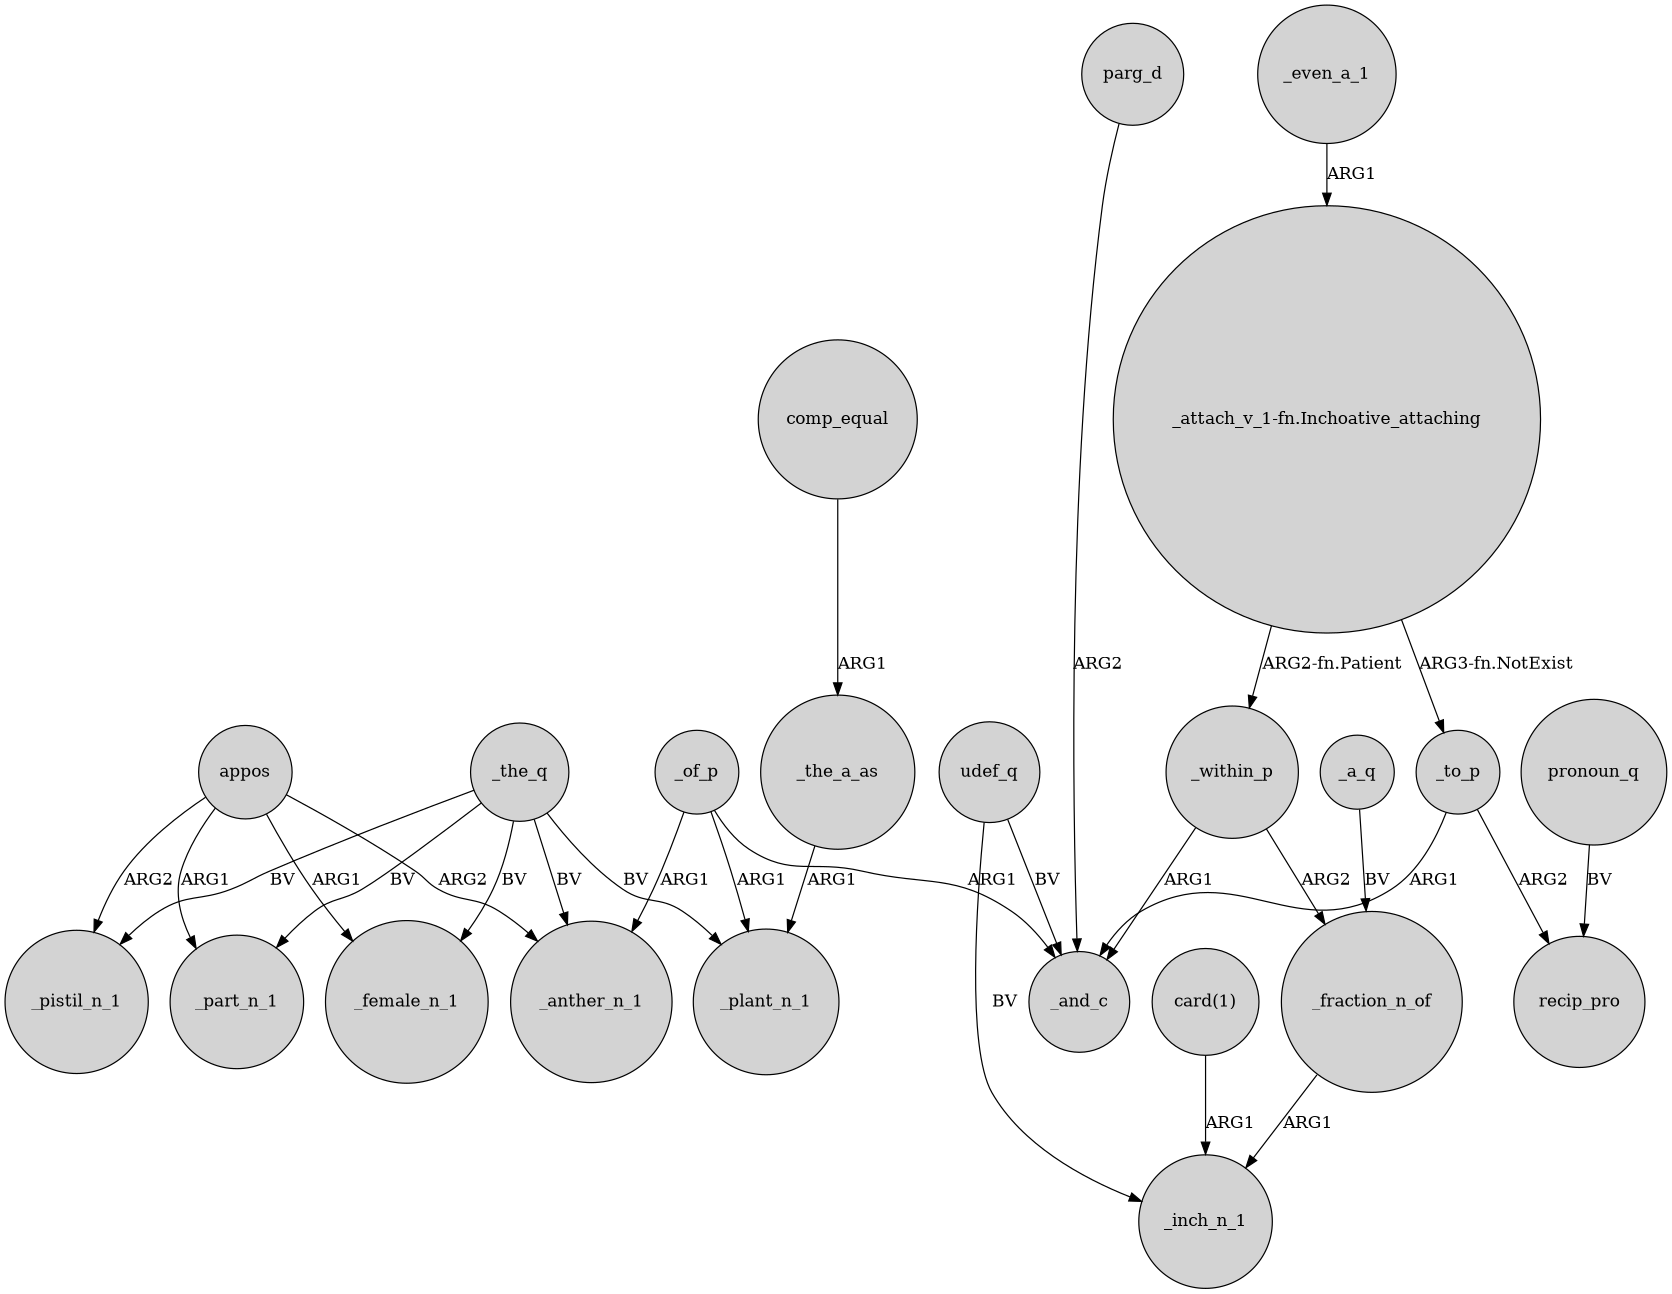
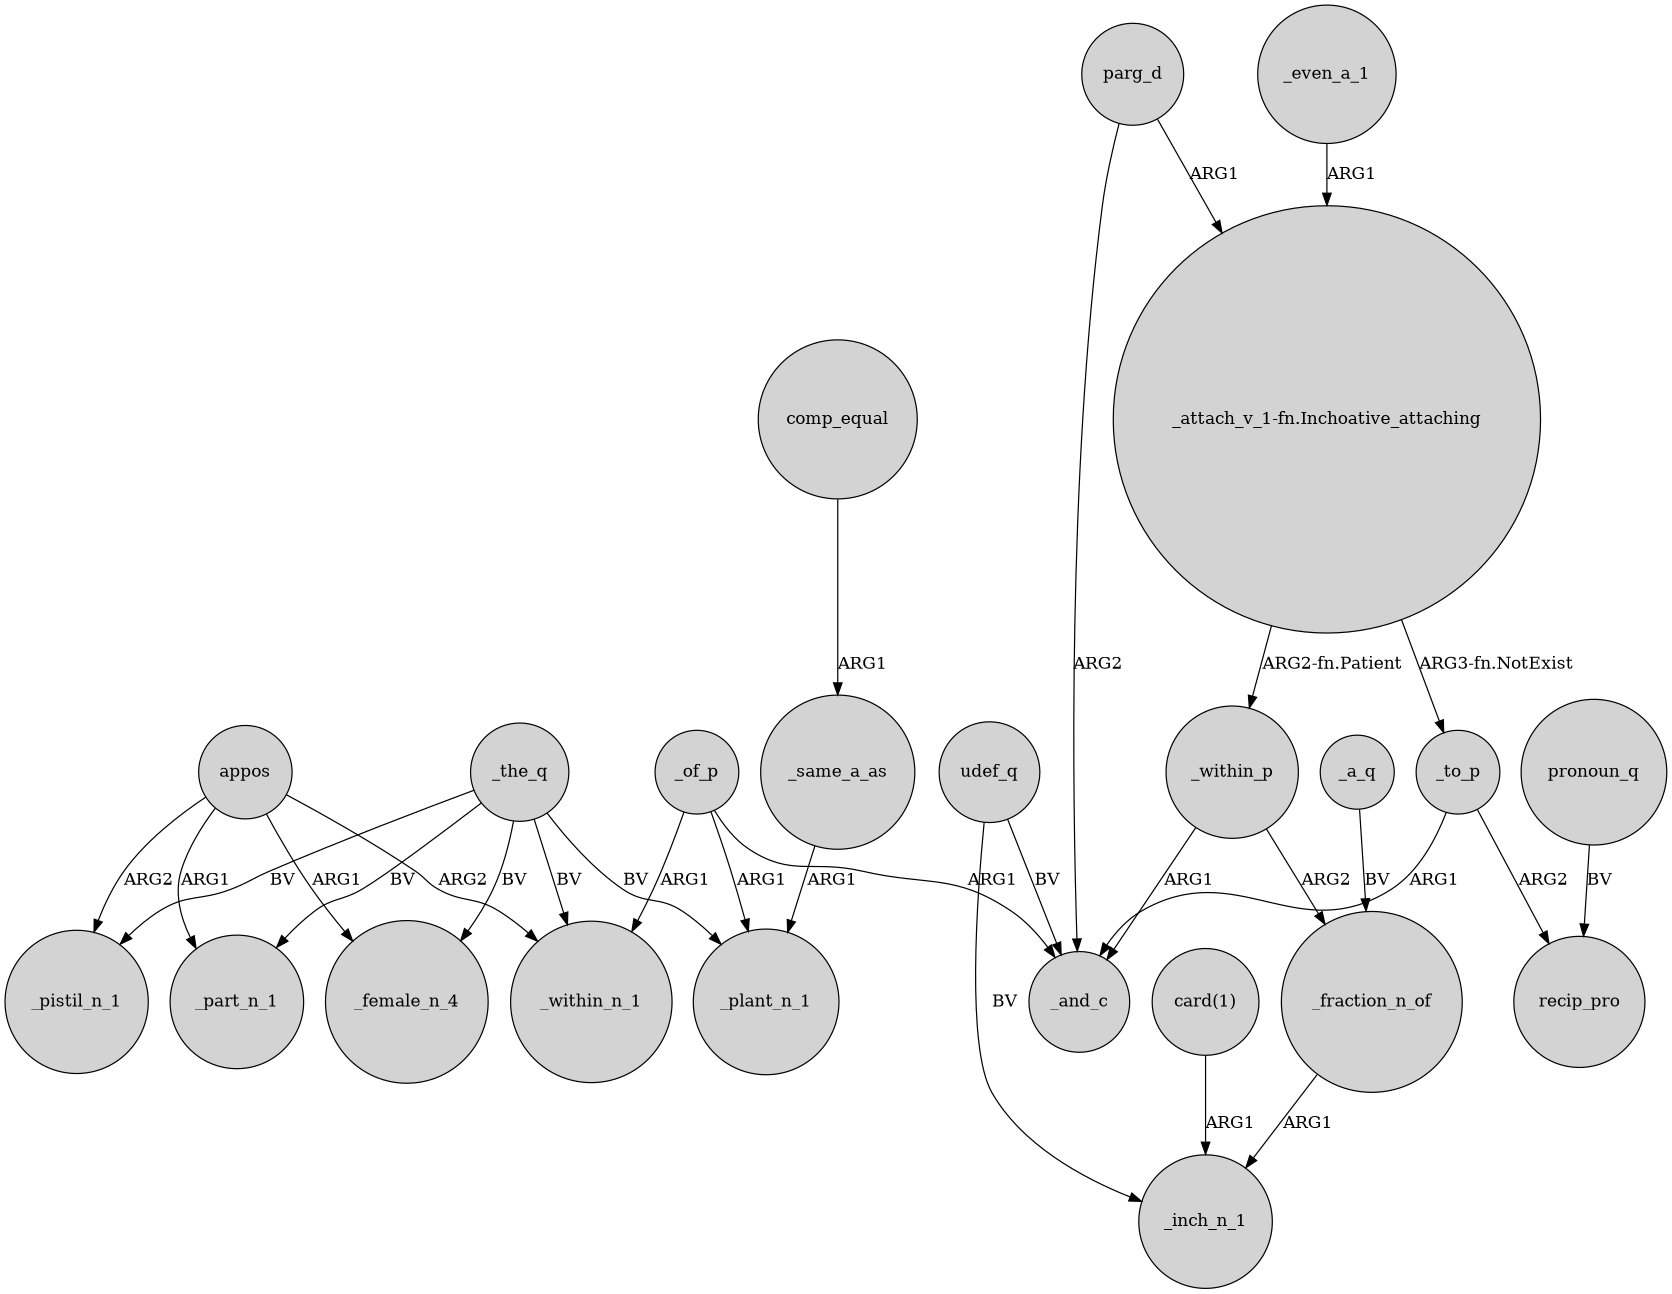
edge "parg_d" -> "_attach_v_1-fn.Inchoative_attaching": added, label "ARG1"
node "_the_a_as": label "_the_a_as" -> "_same_a_as"
node "_female_n_1": label "_female_n_1" -> "_female_n_4"
node "_anther_n_1": label "_anther_n_1" -> "_within_n_1"
